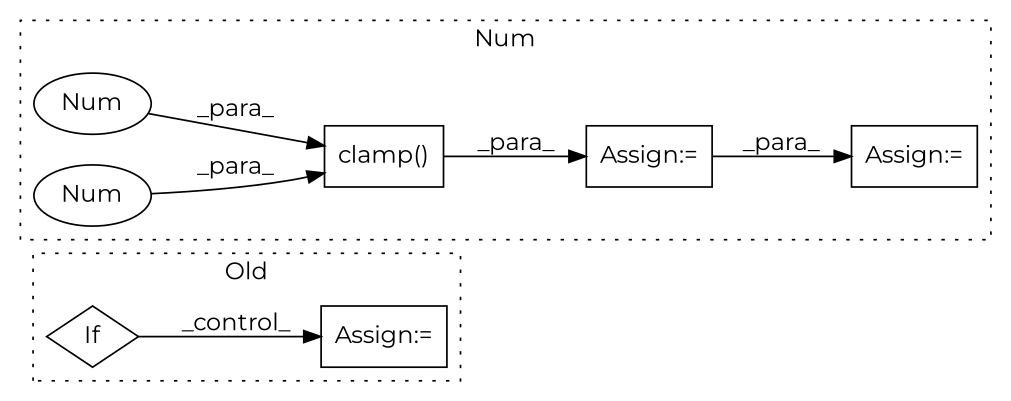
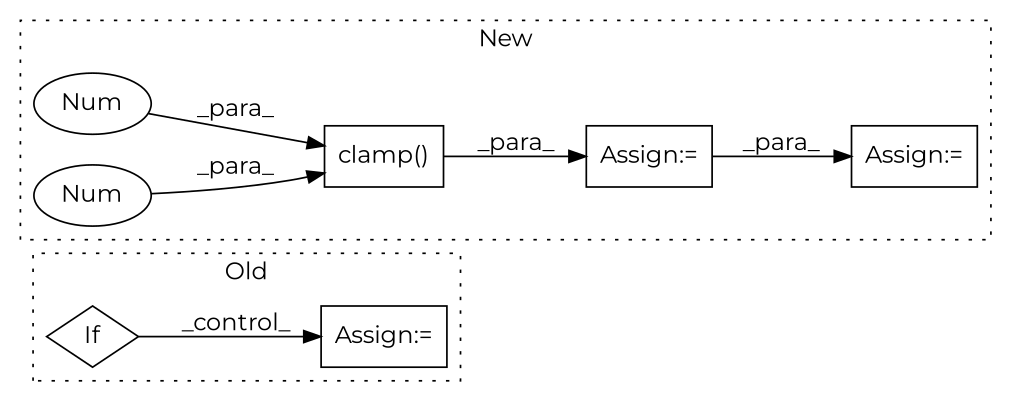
cluster "Num": label "Num" -> "New"
